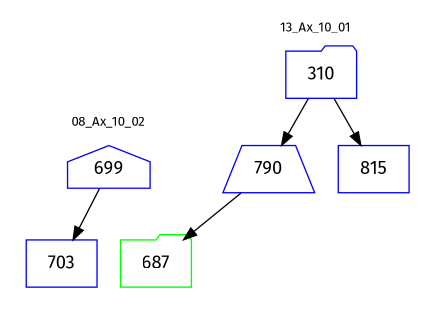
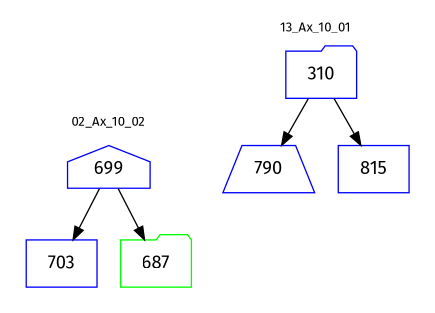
cluster "08_Ax_10_02": label "08_Ax_10_02" -> "02_Ax_10_02"
edge "790" -> "687": now "699" -> "687"
